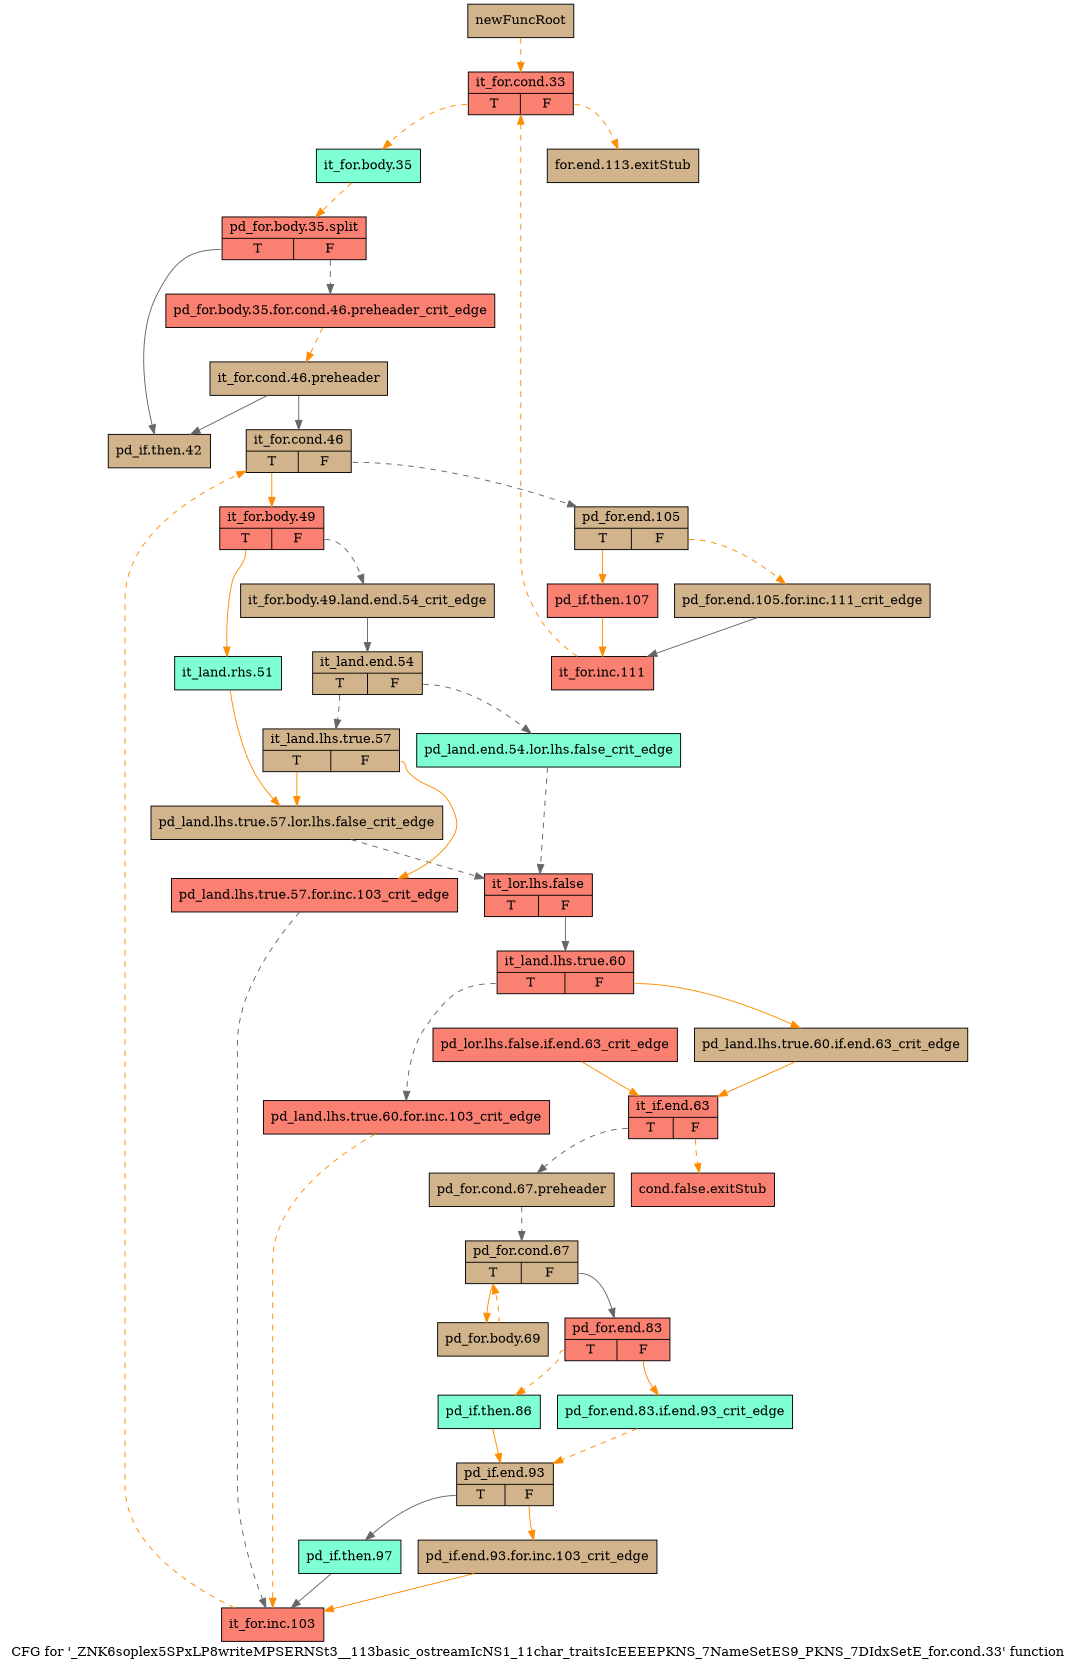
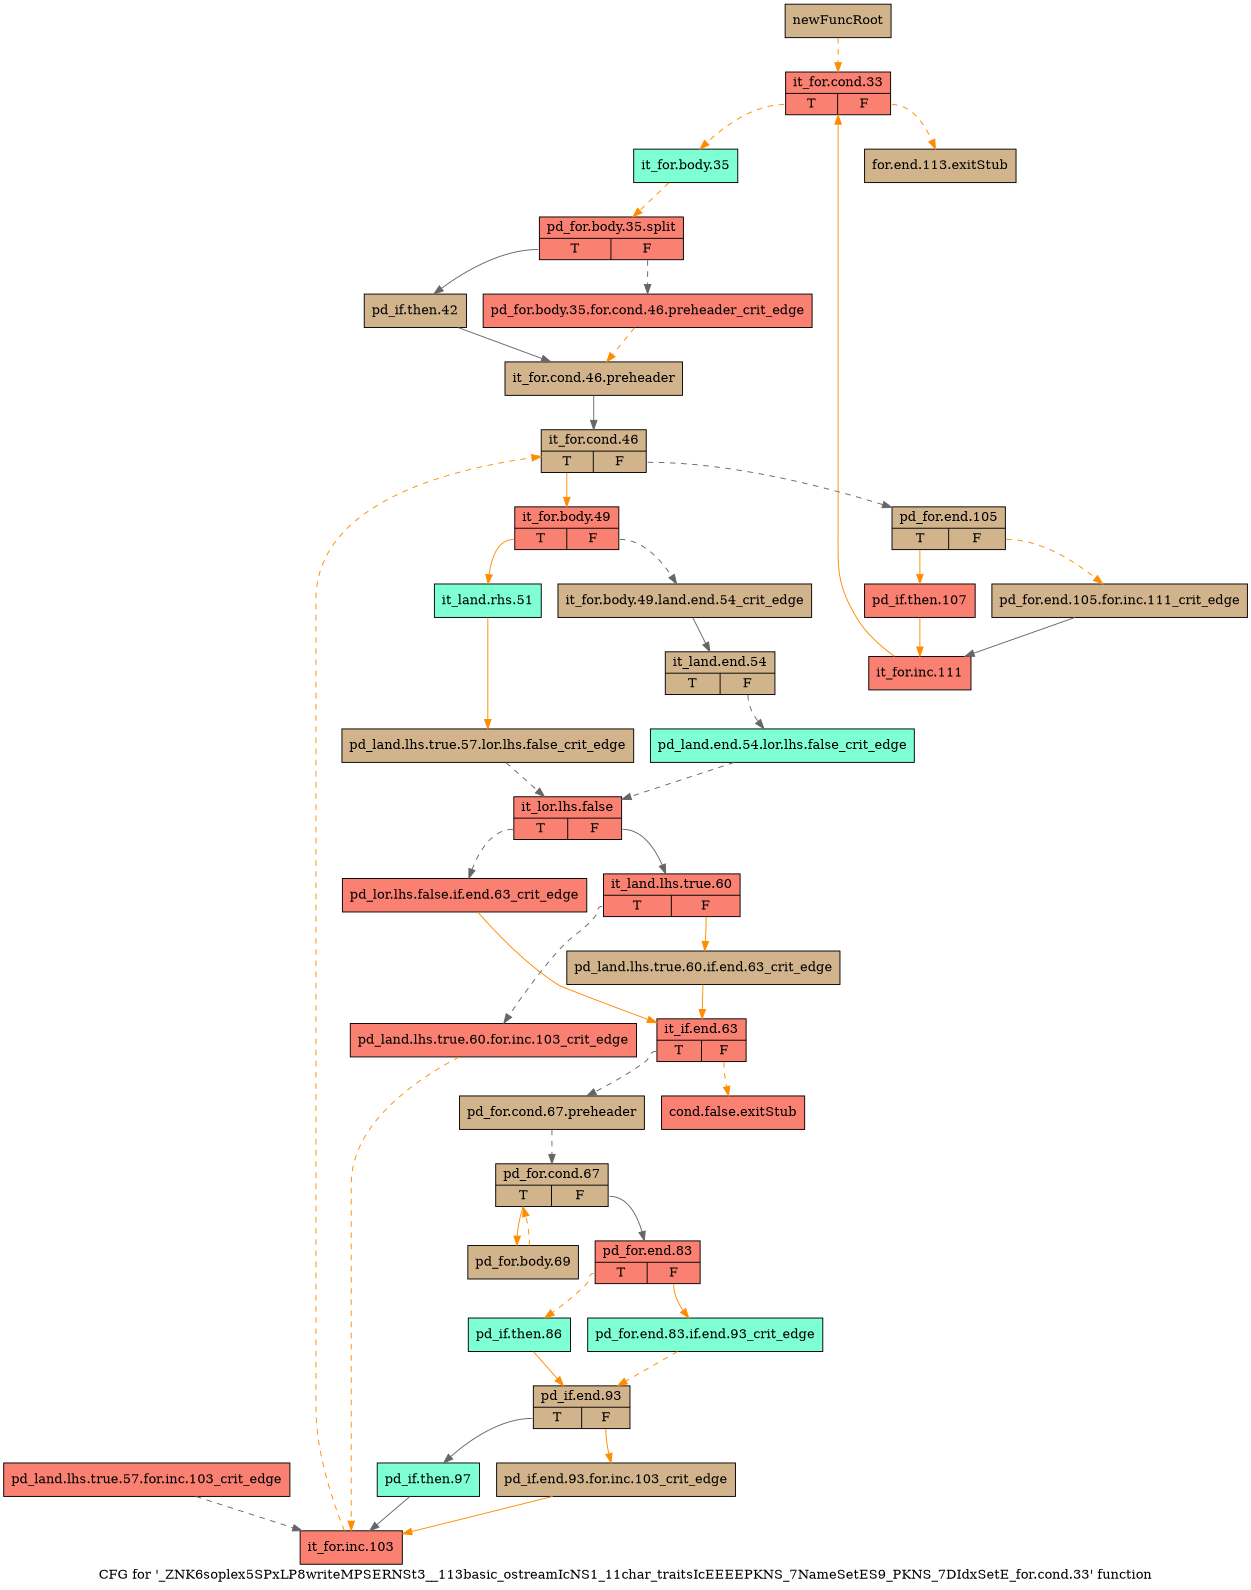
edge "it_for.inc.111" -> "it_for.cond.33": style dashed -> solid
edge "it_for.cond.46.preheader" -> "pd_if.then.42": reversed
node "it_land.lhs.true.57": removed
edge "it_lor.lhs.false" -> "pd_lor.lhs.false.if.end.63_crit_edge": added
